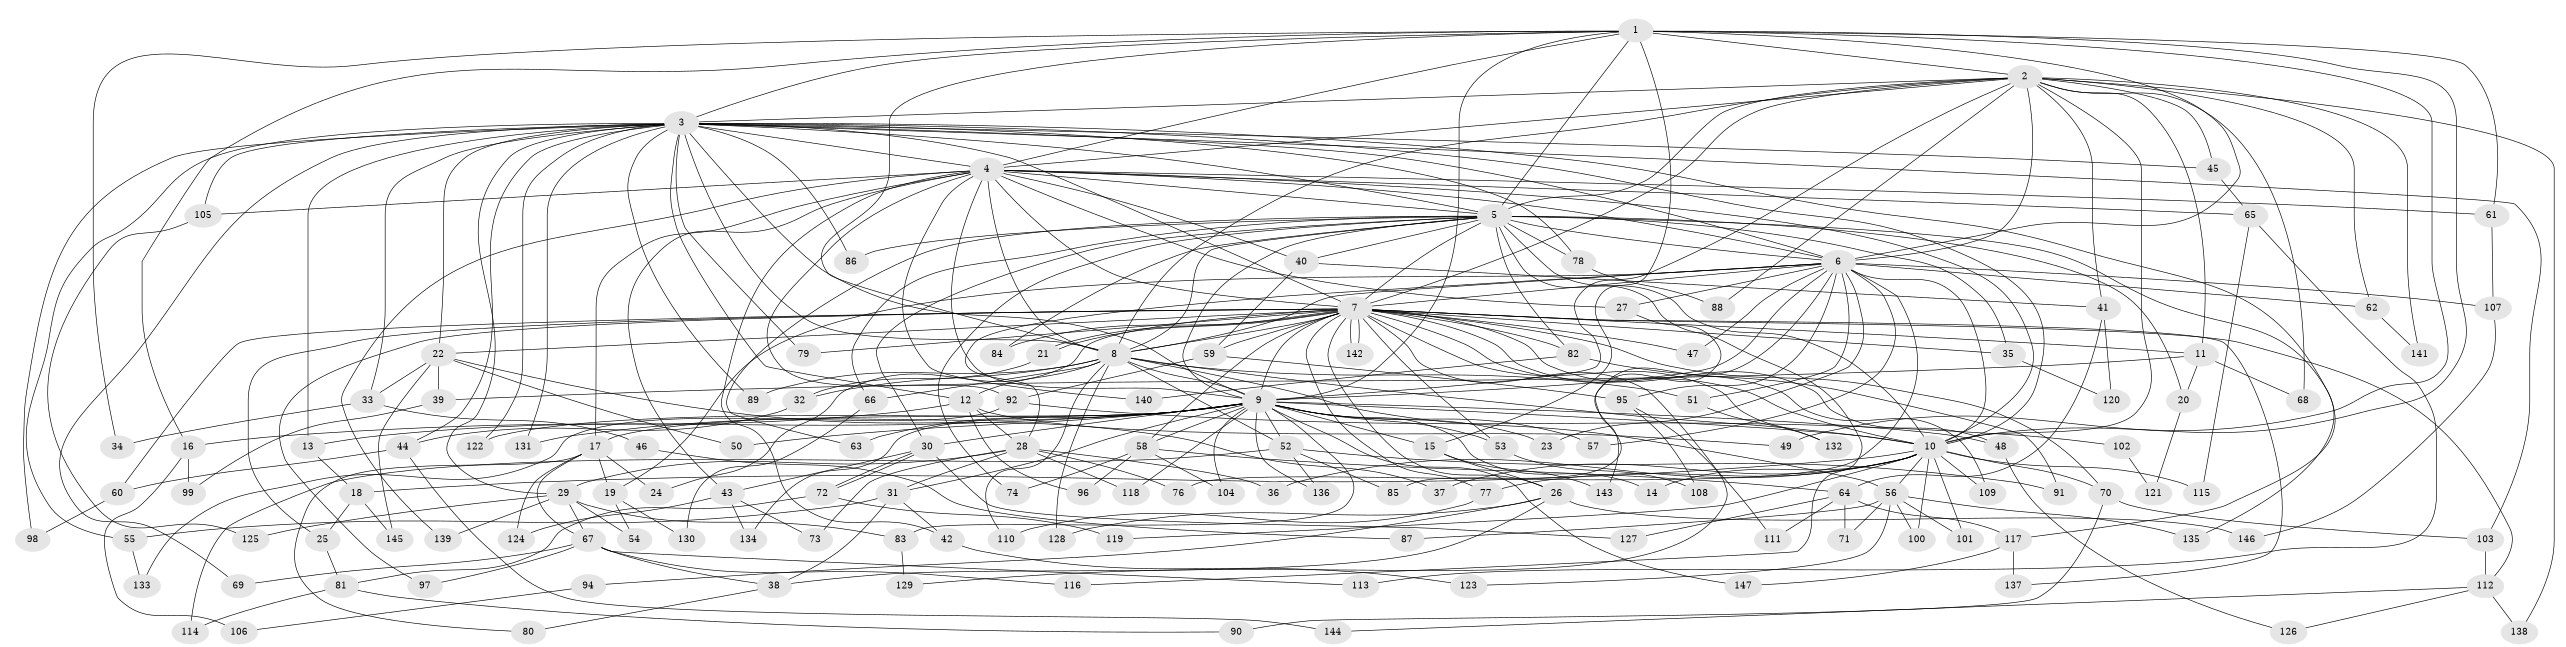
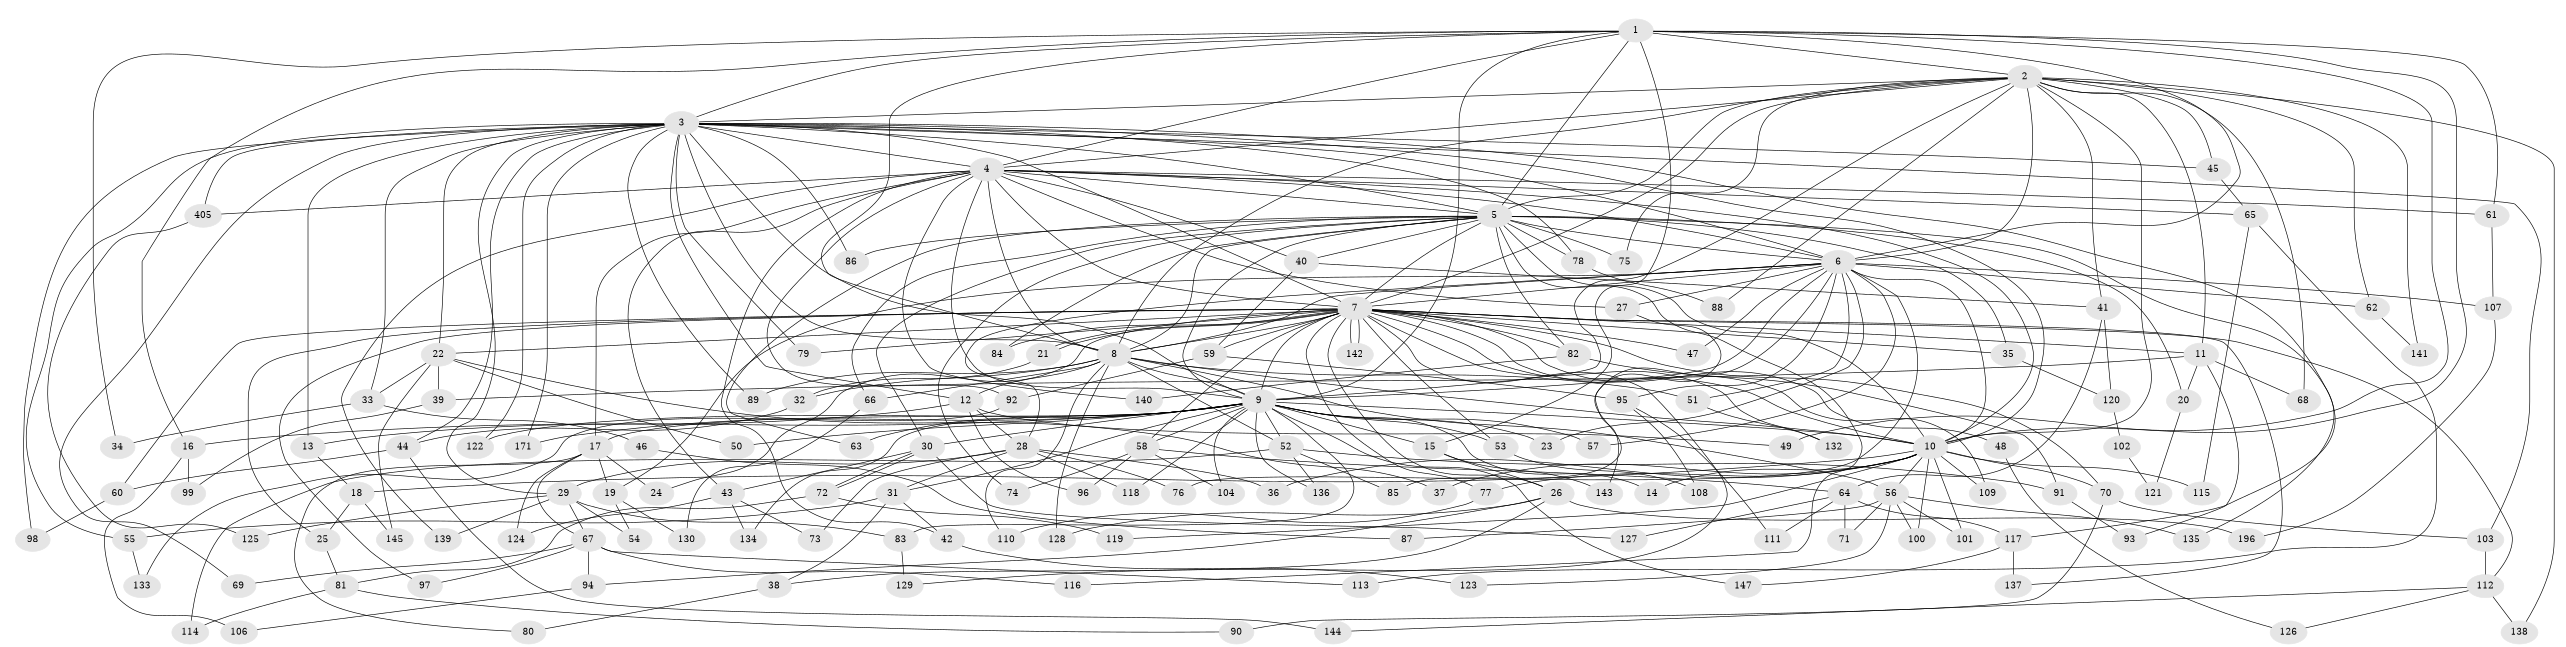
node "105": label "105" -> "405"
node "75": added
edge "9" -- "48": removed
edge "92" -- "102": now "120" -- "102"
node "131": label "131" -> "171"
node "93": added
node "146": label "146" -> "196"
edge "67" -- "38": now "67" -- "94"
